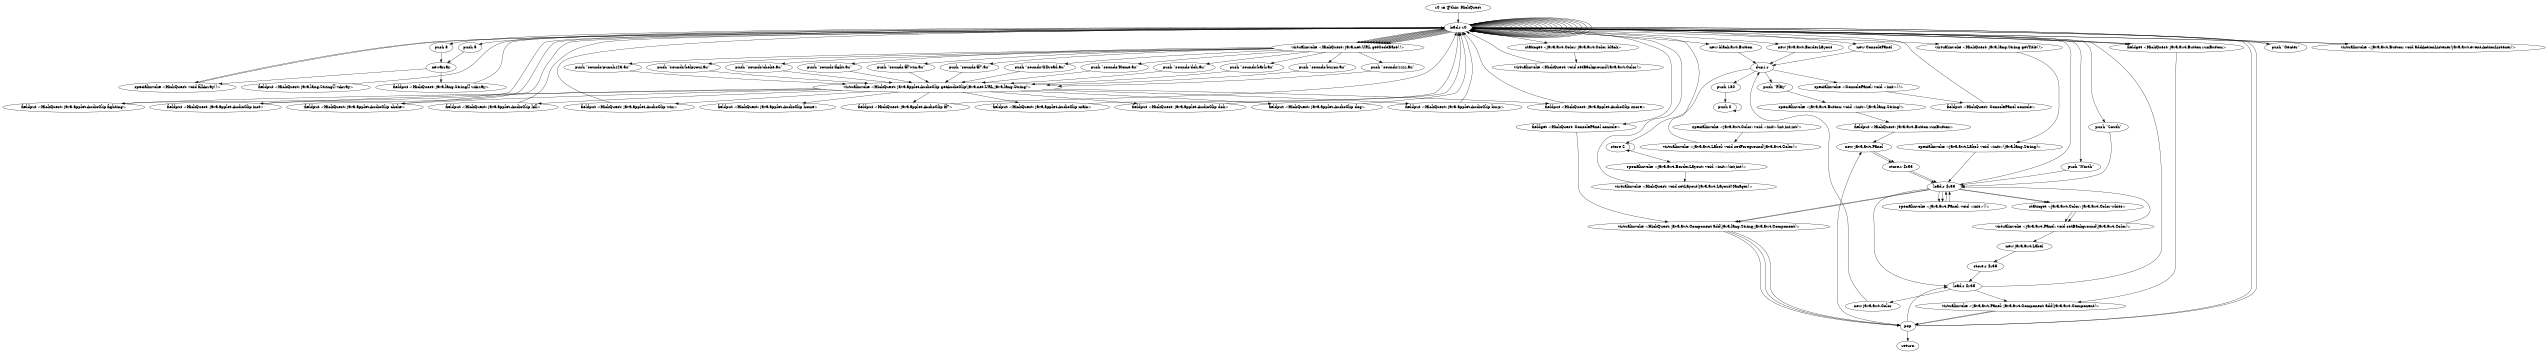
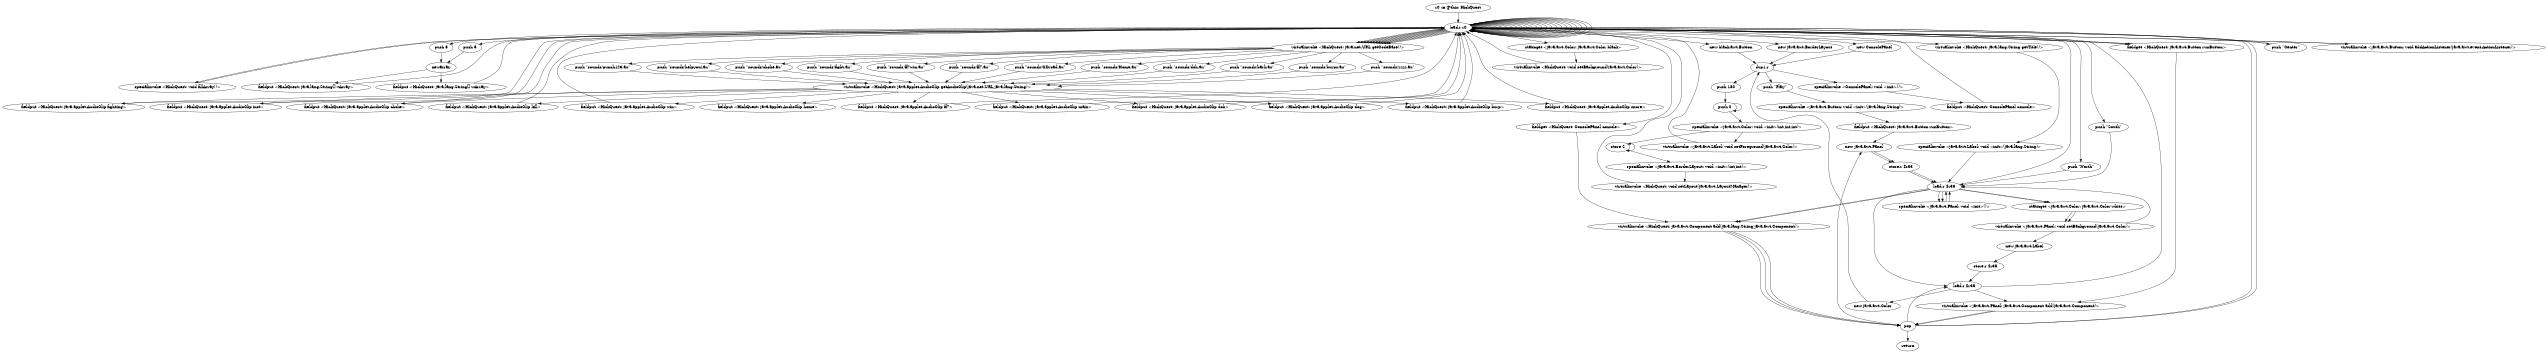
edge "newarray" -> "specialinvoke <HickQuest: void fillArray()>": now "newarray" -> "fieldput <HickQuest: java.lang.String[] vArray>"
edge "dup1.r" -> "store 2": now "specialinvoke <java.awt.Color: void <init>(int,int,int)>" -> "store 2"
edge "push 0" -> "specialinvoke <java.awt.Color: void <init>(int,int,int)>": added
